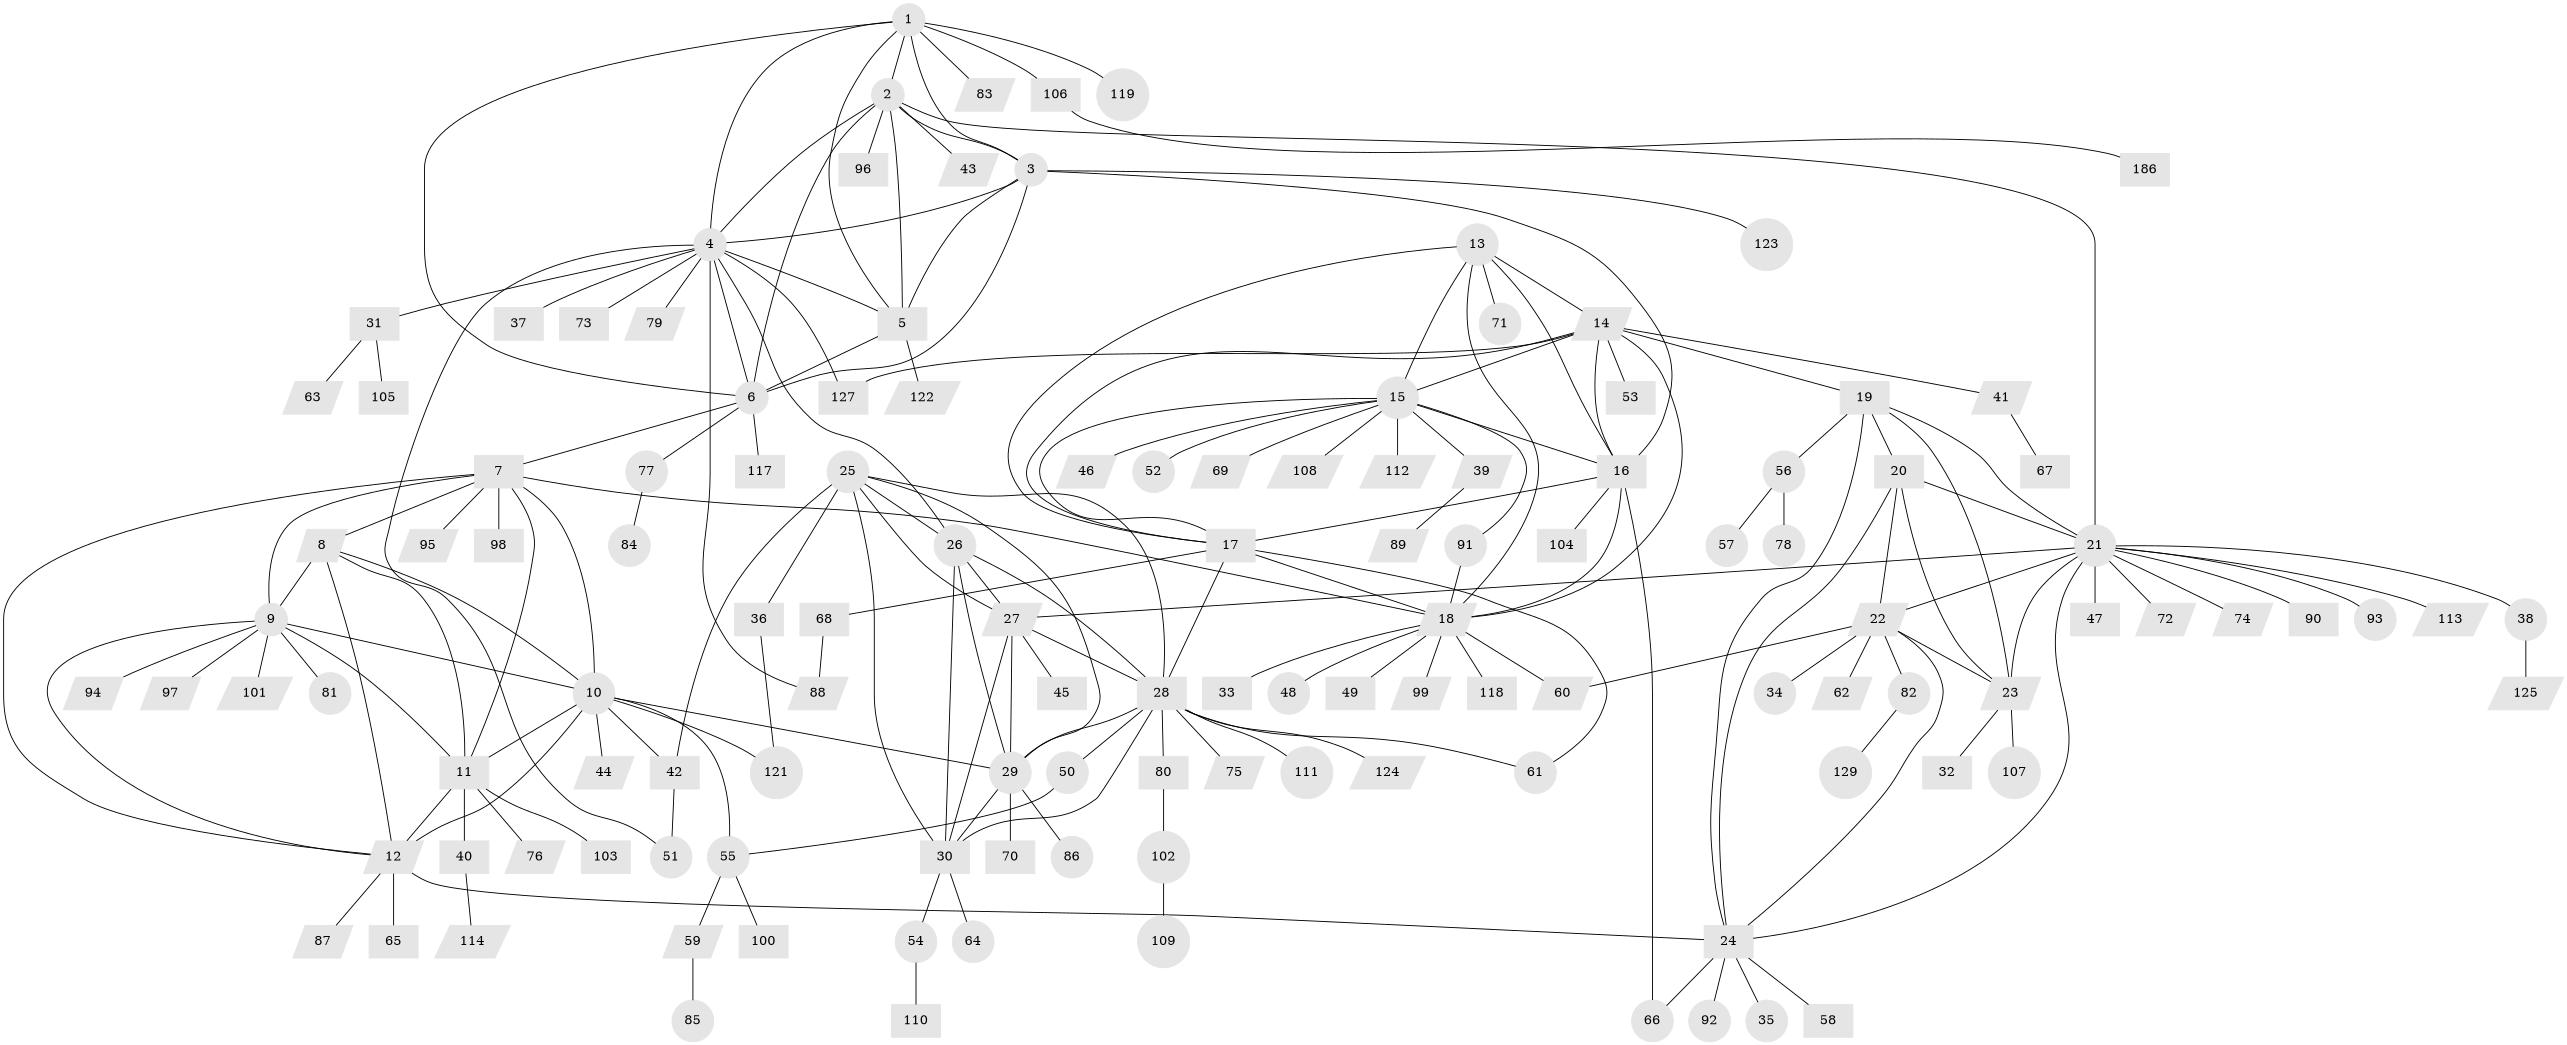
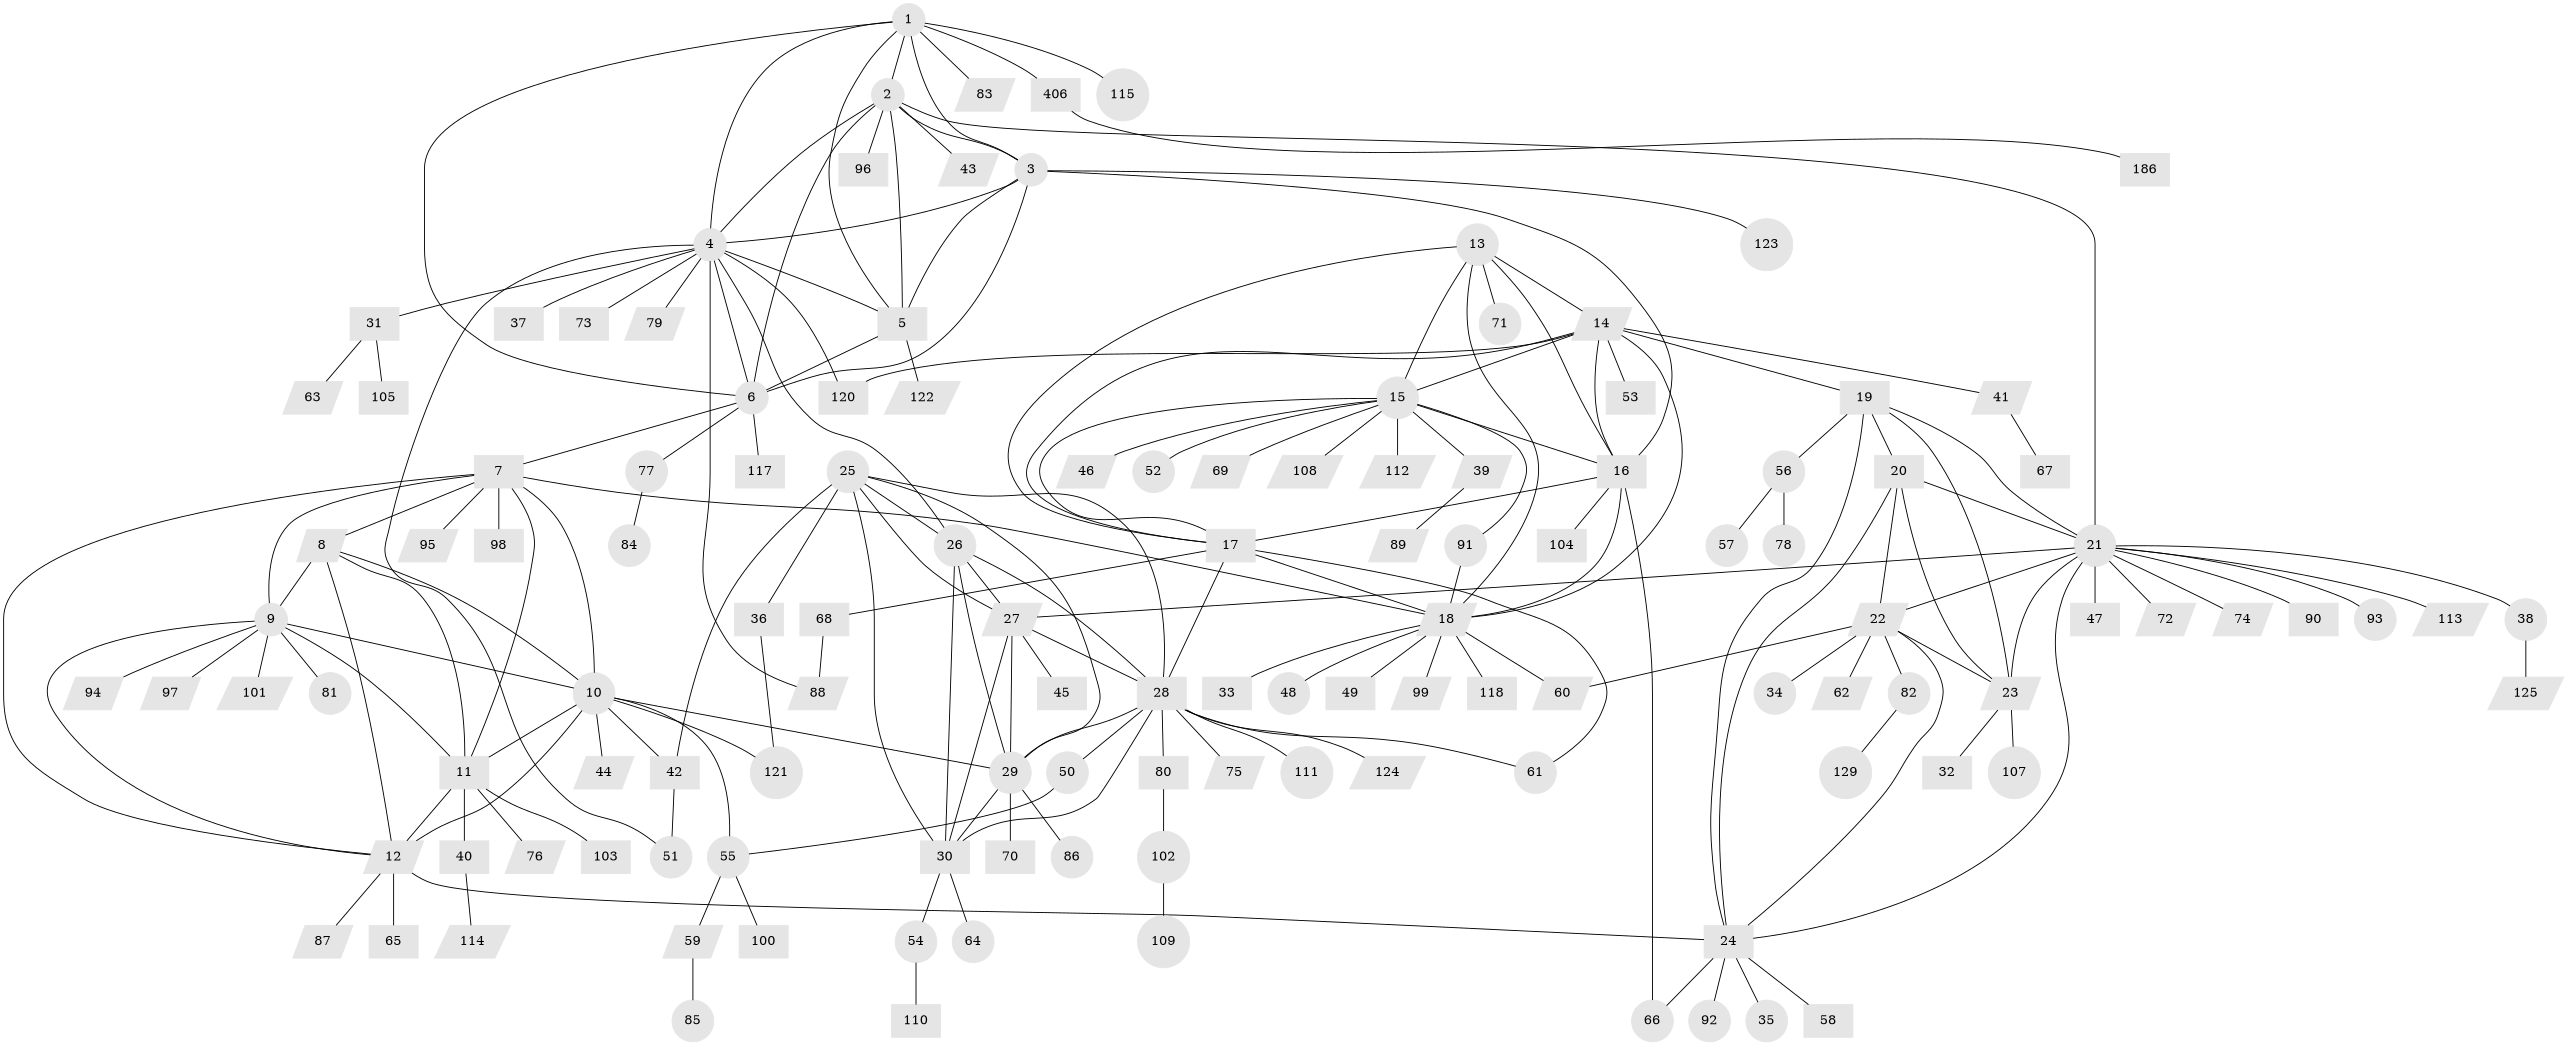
node "106": label "106" -> "406"
node "119": label "119" -> "115"
node "127": label "127" -> "120"
